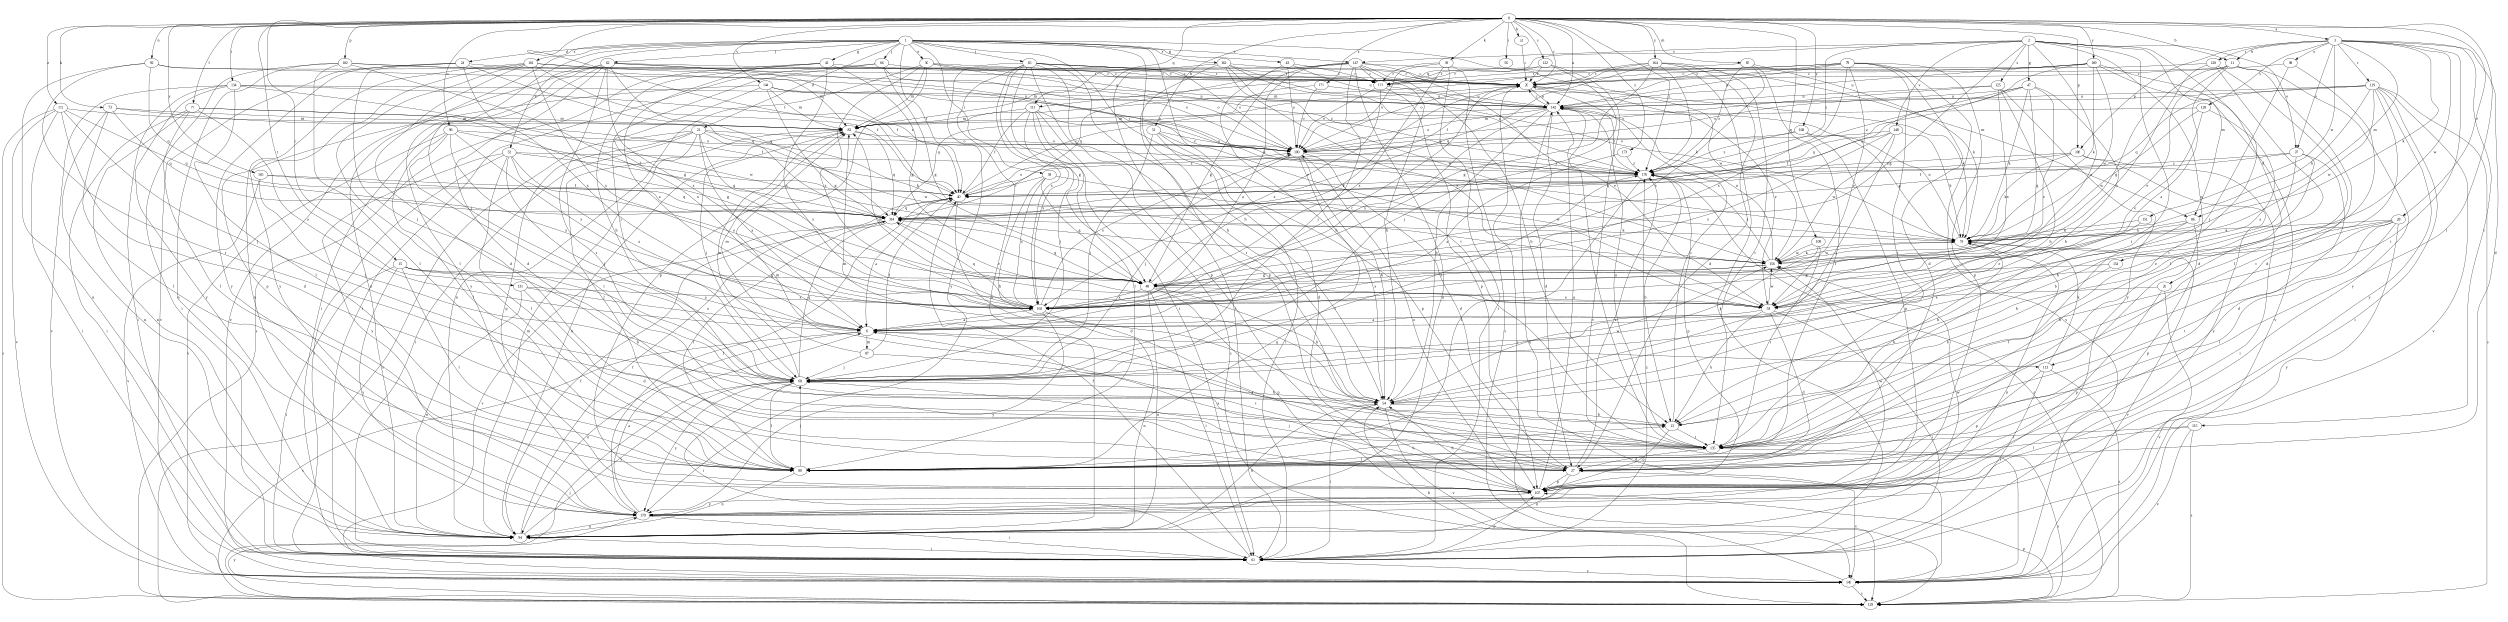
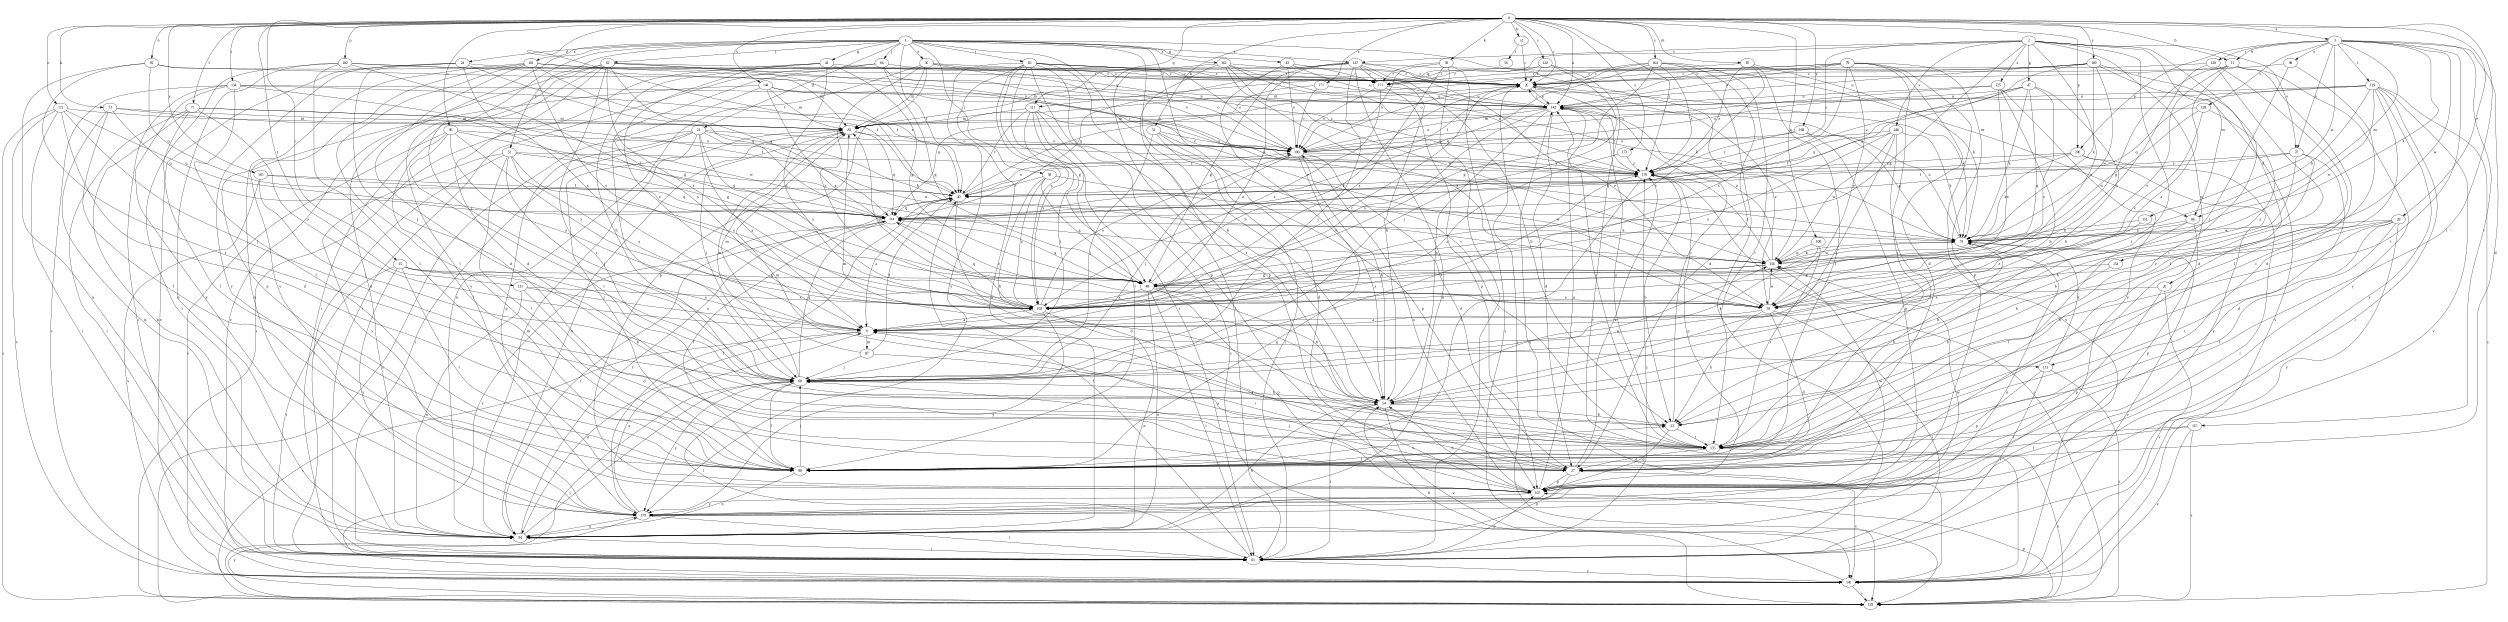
edge "0" -> "56": now "52" -> "56"
node "314": label "314" -> "114"
edge "148" -> "80": added, label "l"
